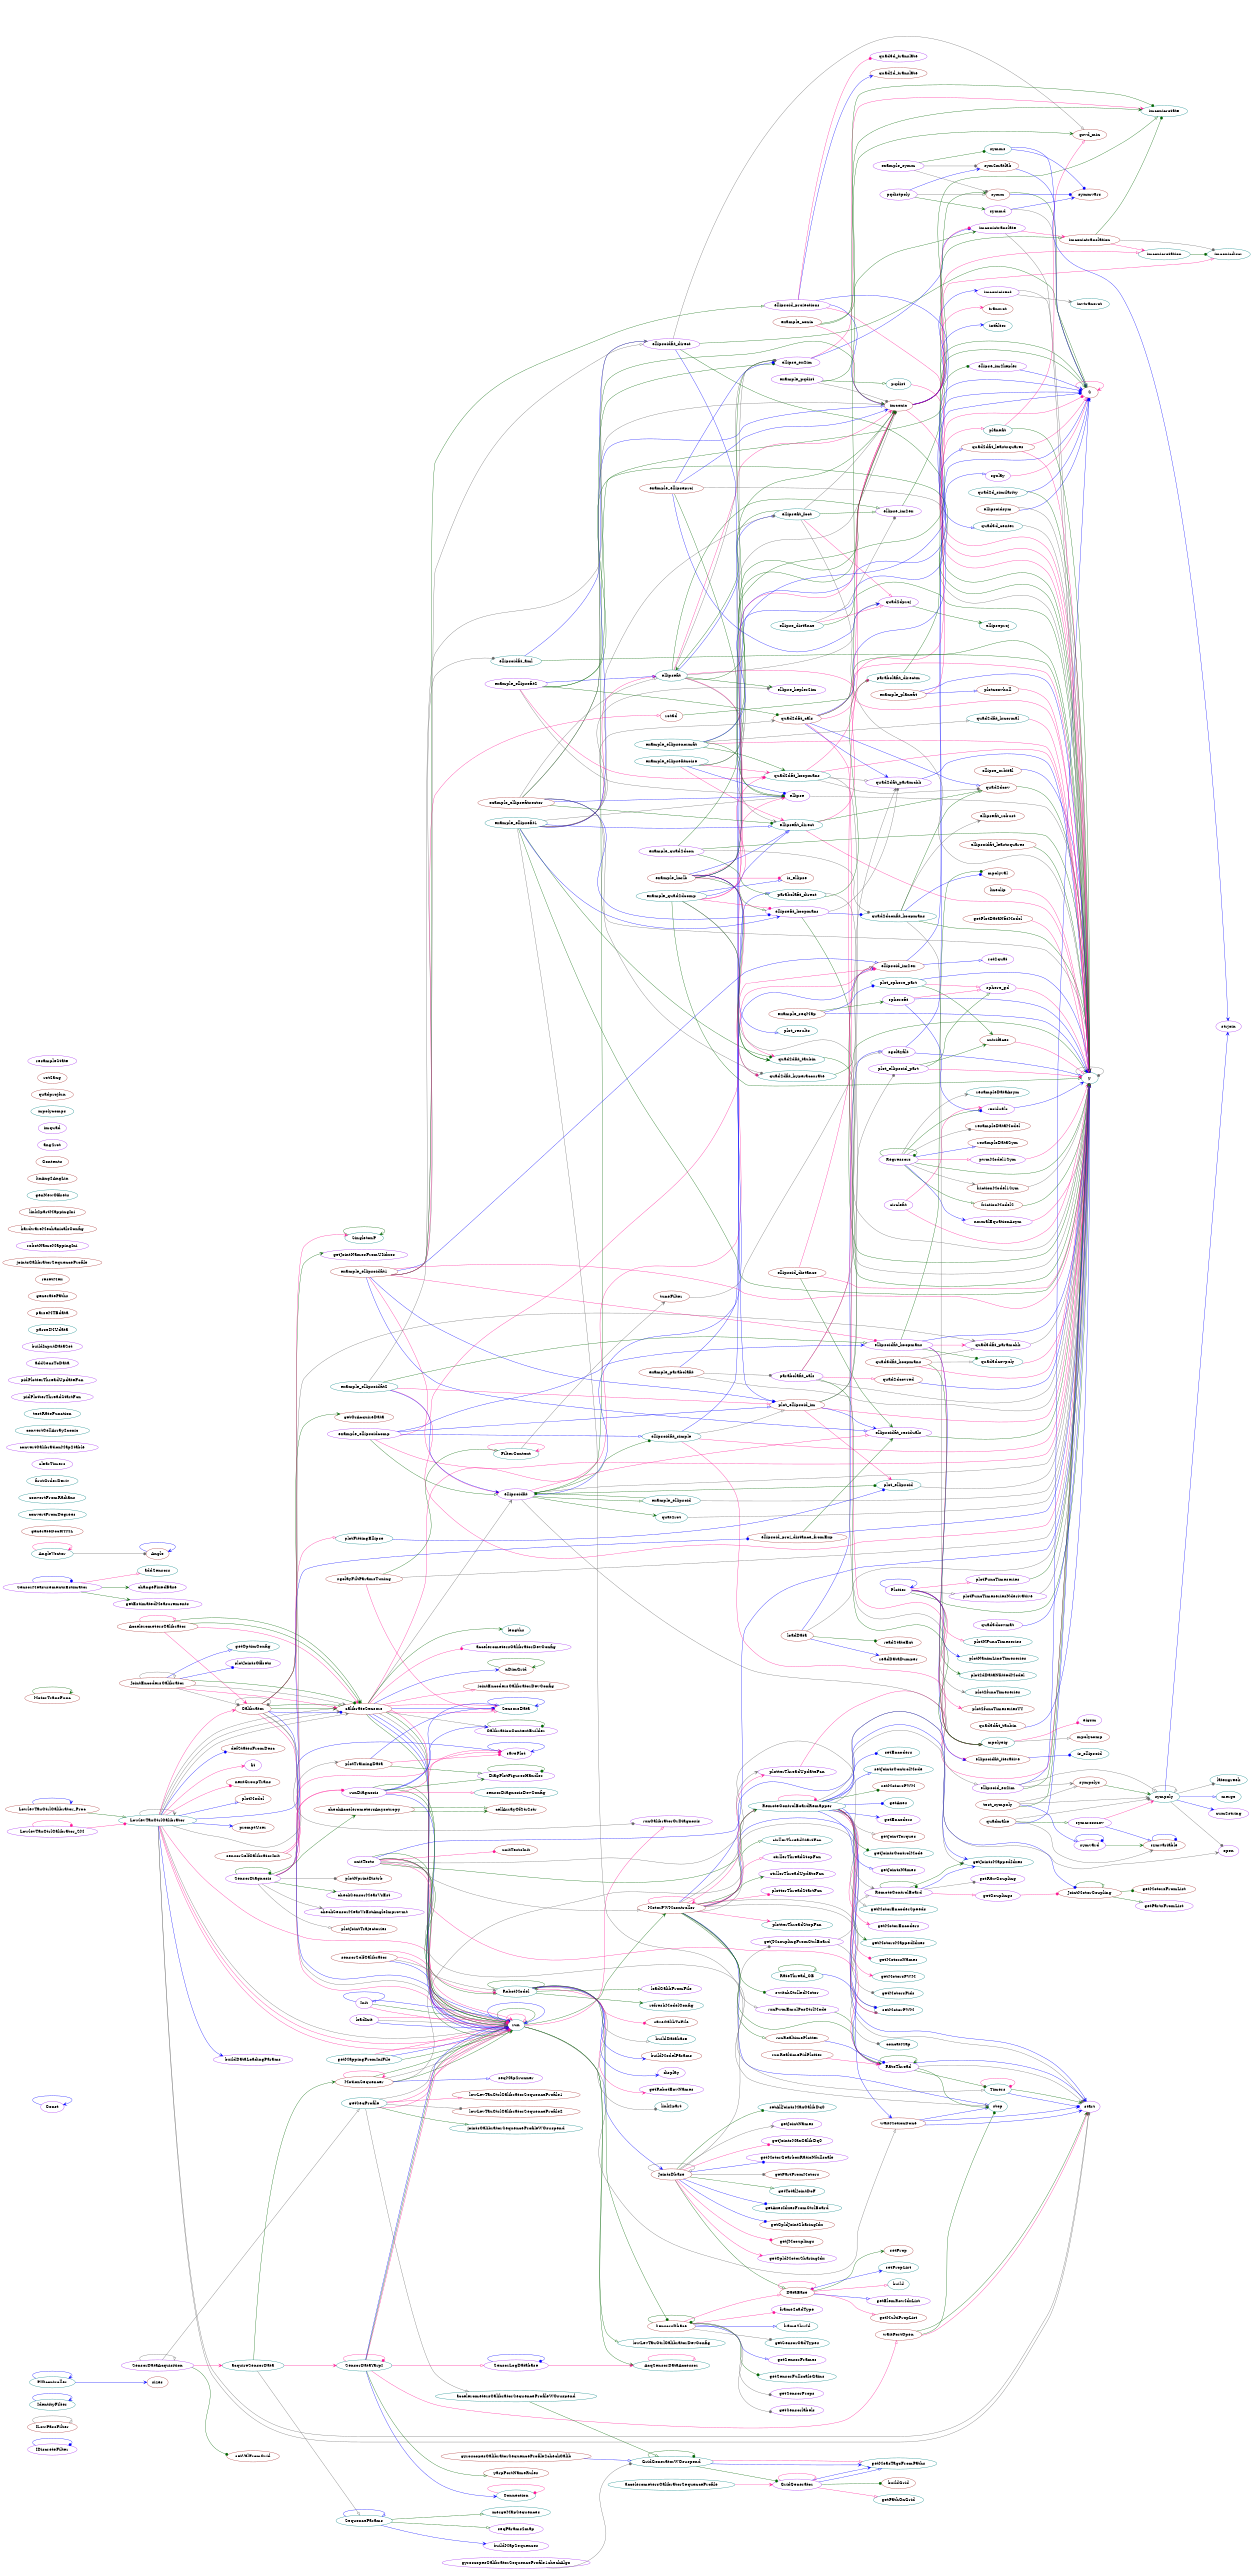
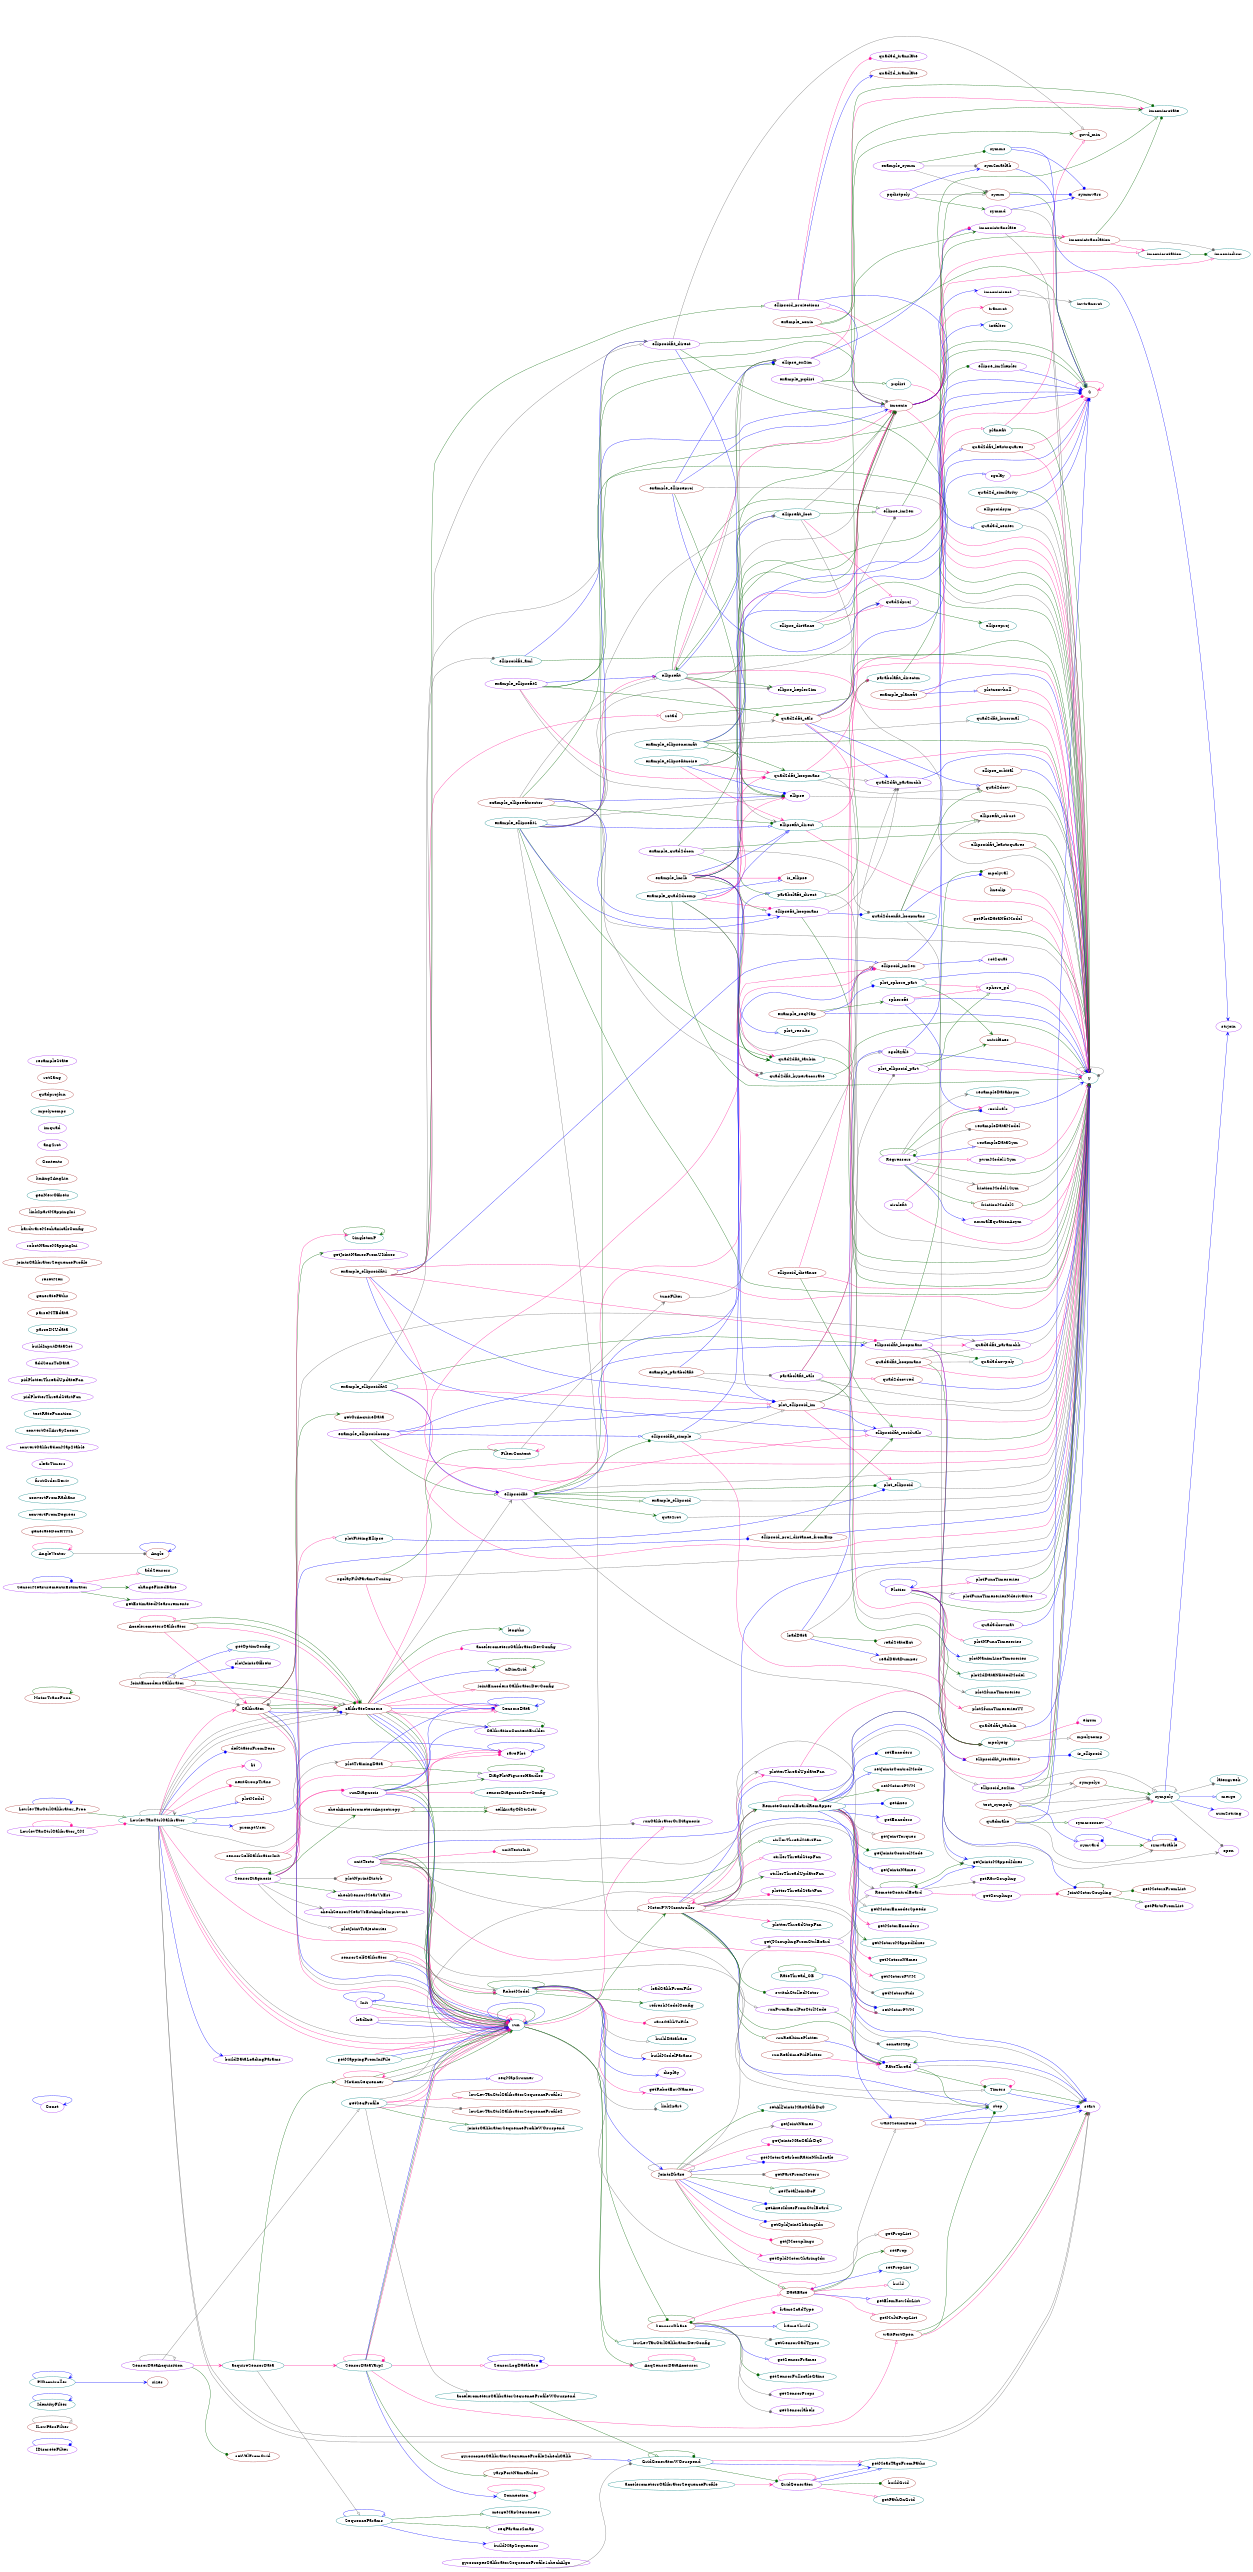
edge "example_ellipsefitsector" -> "imconic": removed
edge "example_ellipsenormfit" -> "y": color deeppink -> darkgreen
edge "ellipsefit_direct" -> "quad2dcov": now "ellipsefit_direct" -> "ellipsefit_robust"
node "getPropList": added
